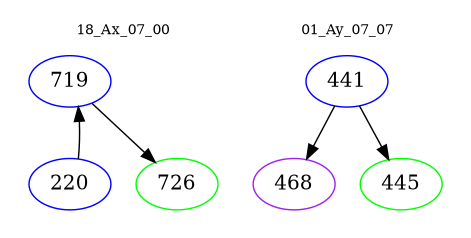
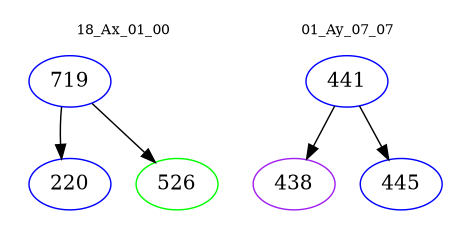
cluster "18_Ax_07_00": label "18_Ax_07_00" -> "18_Ax_01_00"
edge "220" -> "719": reversed
node "726": label "726" -> "526"
node "468": label "468" -> "438"
node "445": color green -> blue
